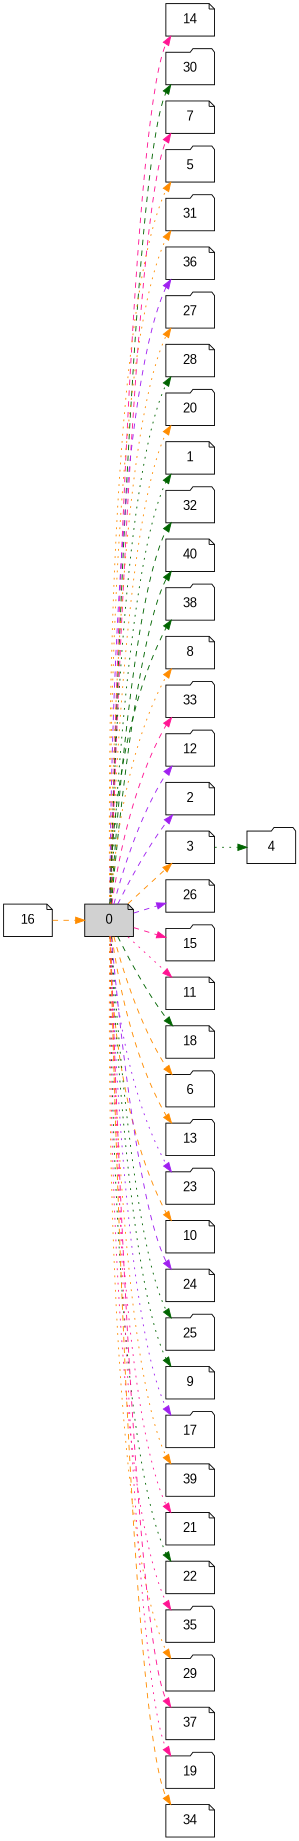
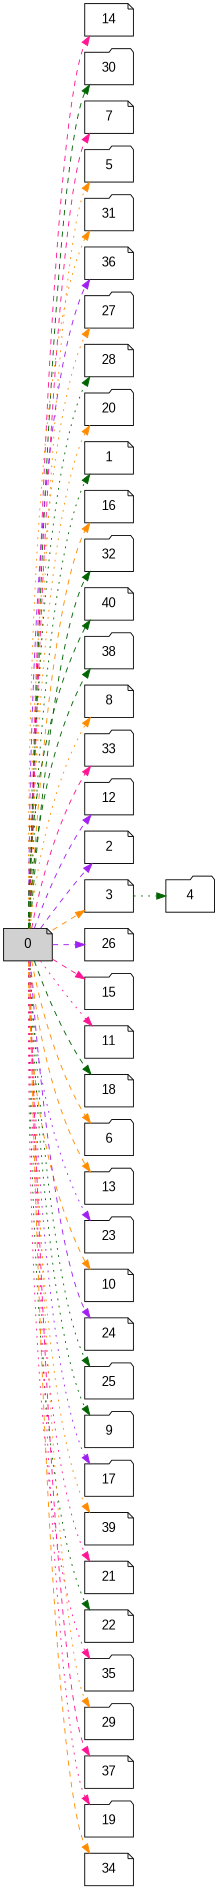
edge "16" -> "0": reversed
node "9": shape note -> folder
